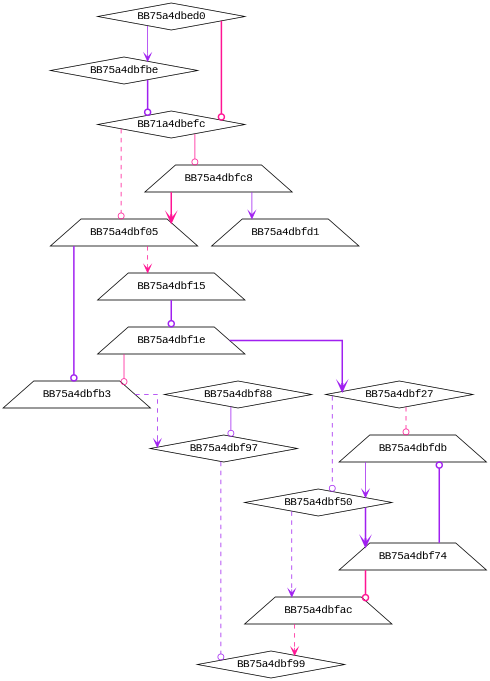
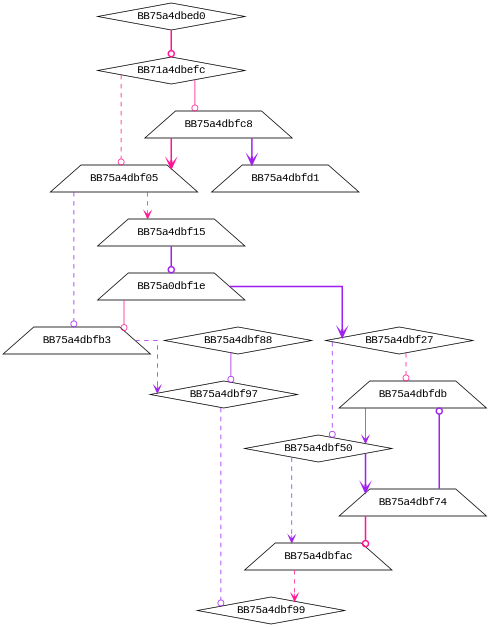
node "BB75a4dbfbe": removed
edge "BB75a4dbfc8" -> "BB75a4dbfd1": style solid -> bold
edge "BB75a4dbf05" -> "BB75a4dbfb3": style bold -> dashed
node "BB75a4dbf1e": label "BB75a4dbf1e" -> "BB75a0dbf1e"
